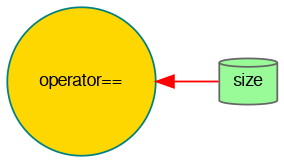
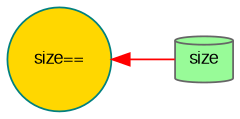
node "operator==": label "operator==" -> "size=="
